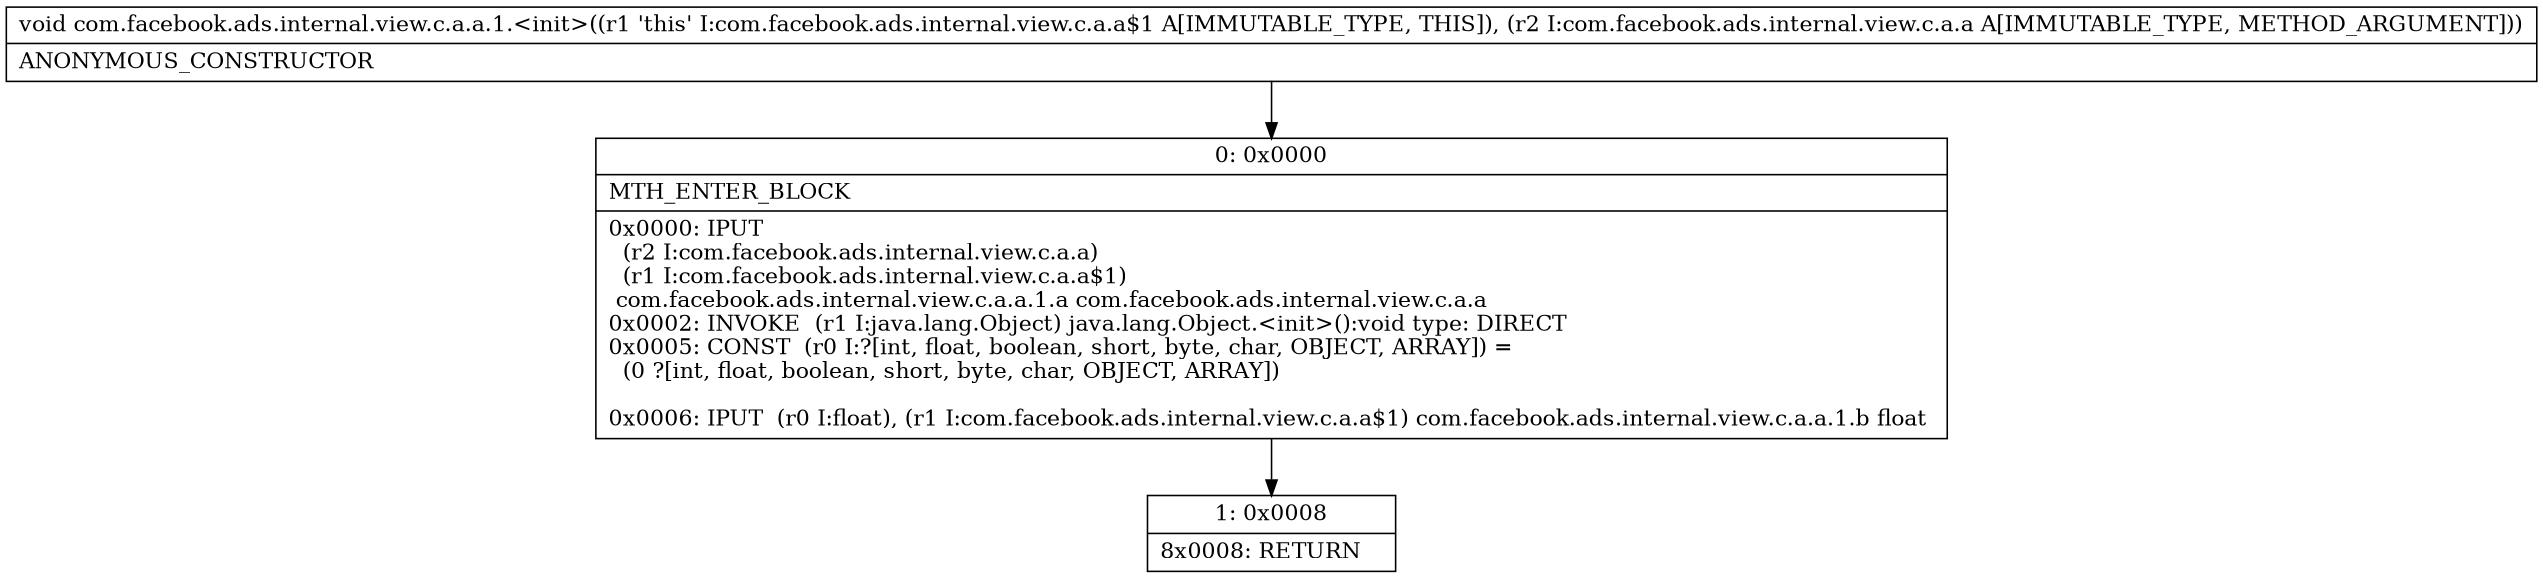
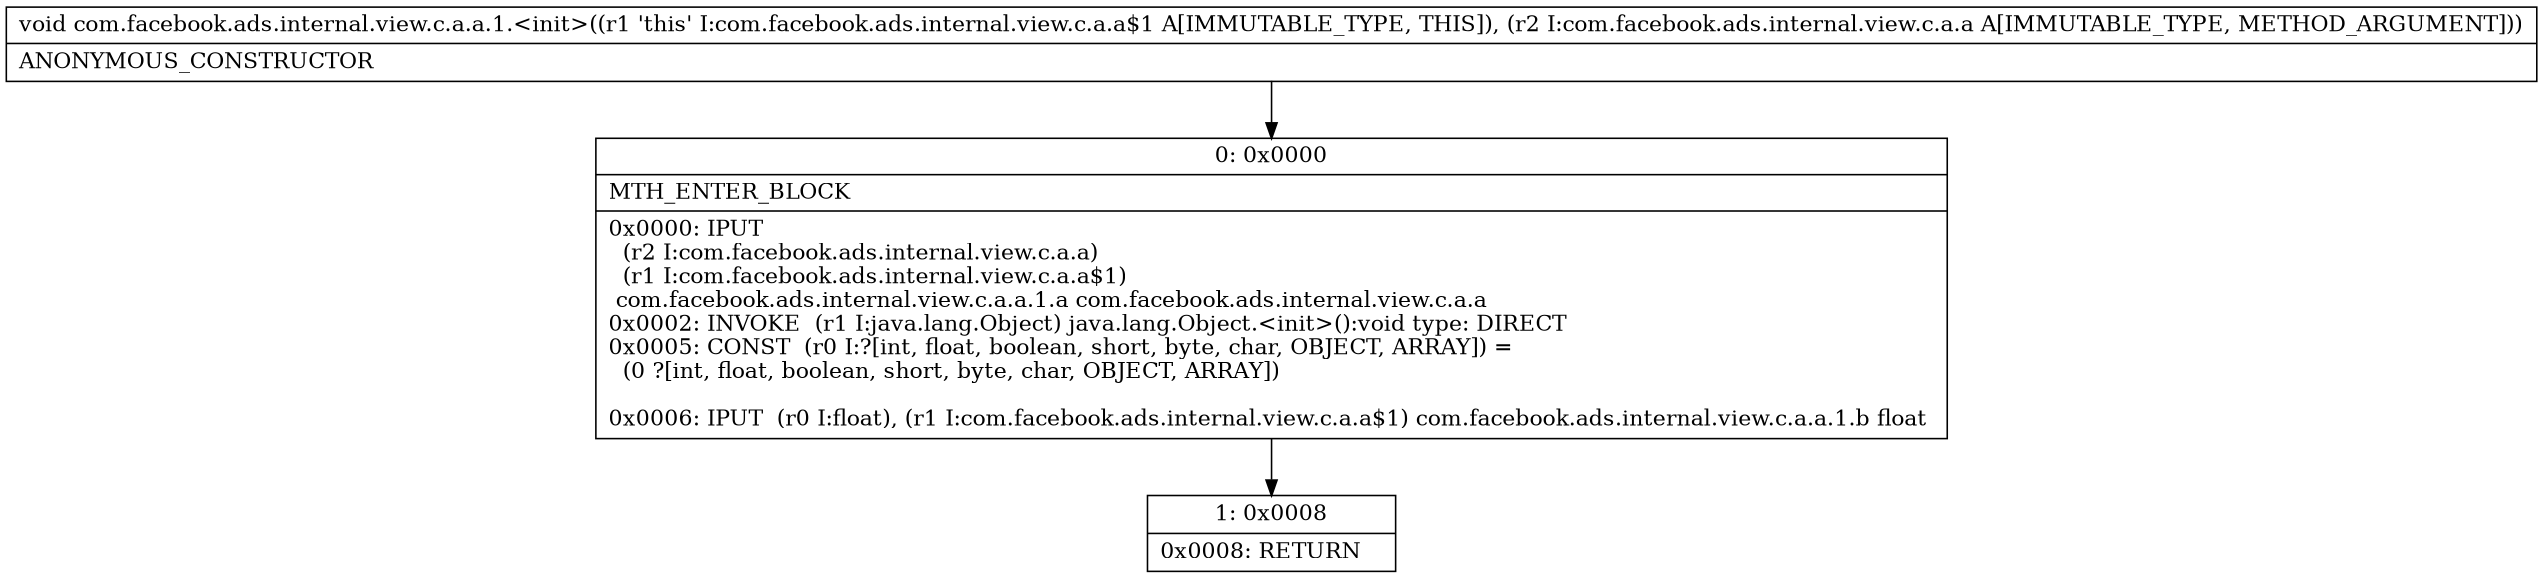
node "1: 0x0008": text "8x0008: RETURN" -> "0x0008: RETURN"
